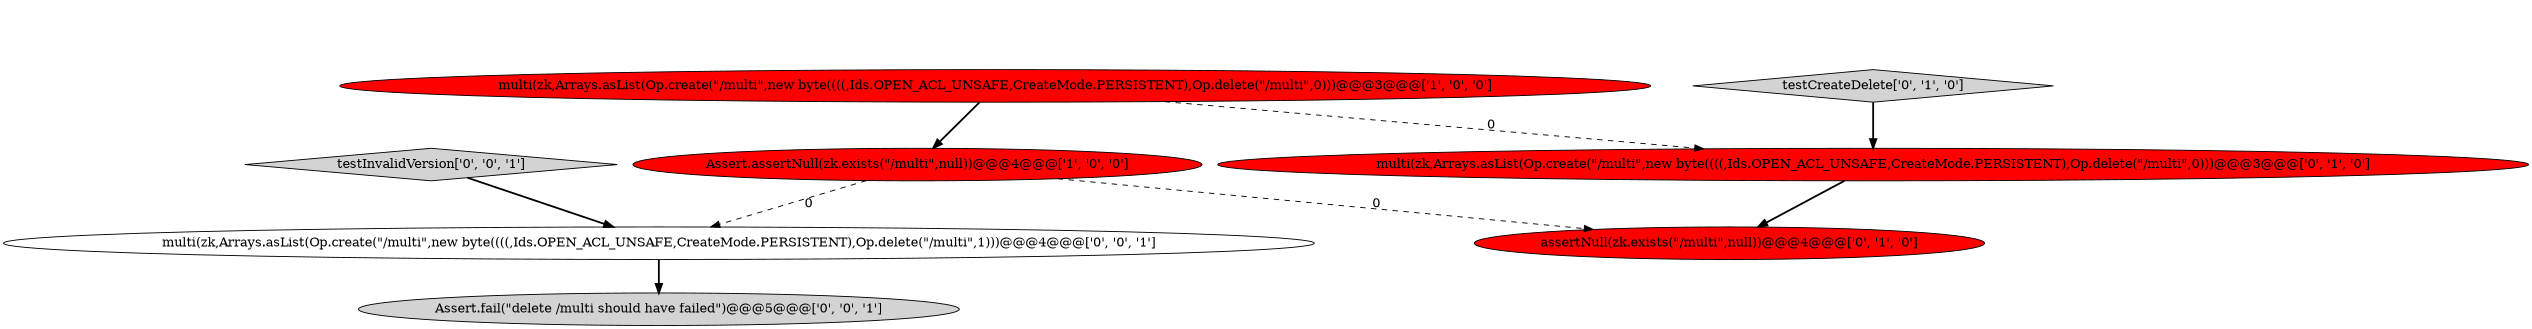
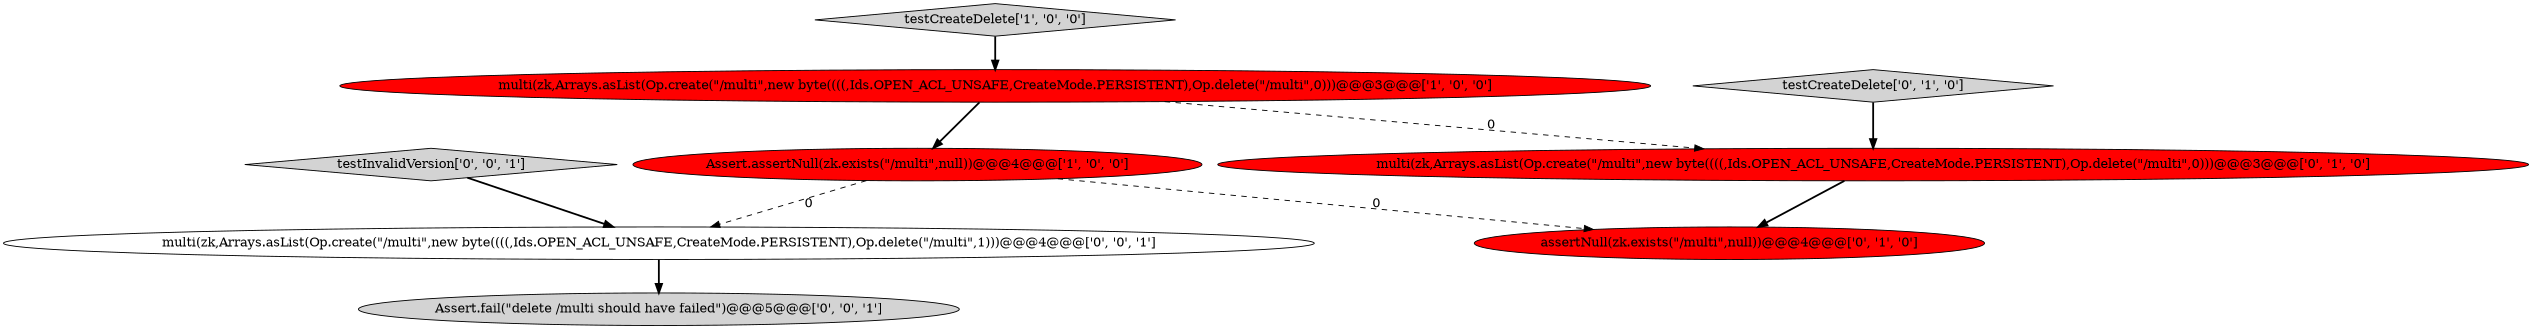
node "testCreateDelete['1', '0', '0']": added
